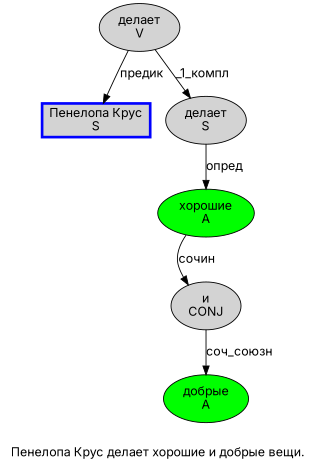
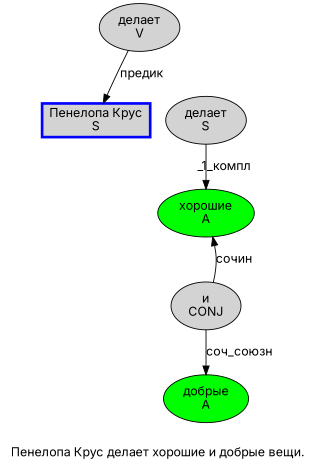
edge "делает V" -> "делает S": removed, label "_1_компл"
edge "делает S" -> "хорошие A": label "опред" -> "_1_компл"
edge "хорошие A" -> "и CONJ": reversed
